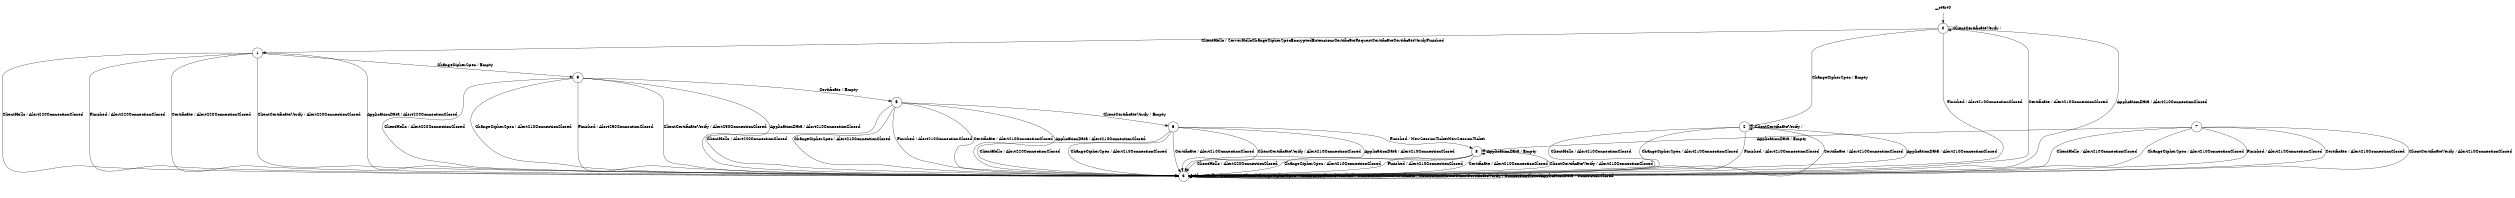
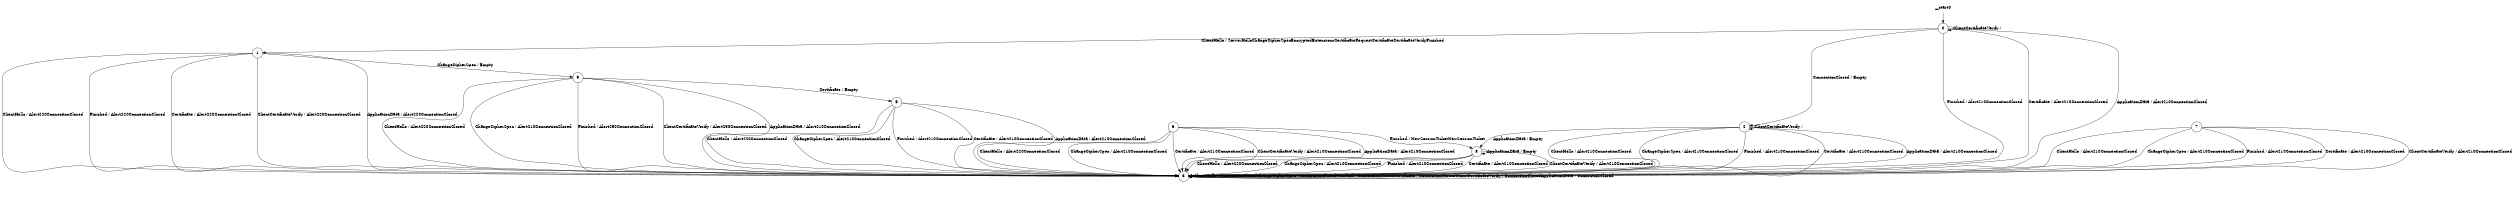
edge "0" -> "2": label "ChangeCipherSpec / Empty" -> "ConnectionClosed / Empty"
edge "5" -> "6": removed, label "ClientCertificateVerify / Empty"
edge "7" -> "8": now "2" -> "8"
